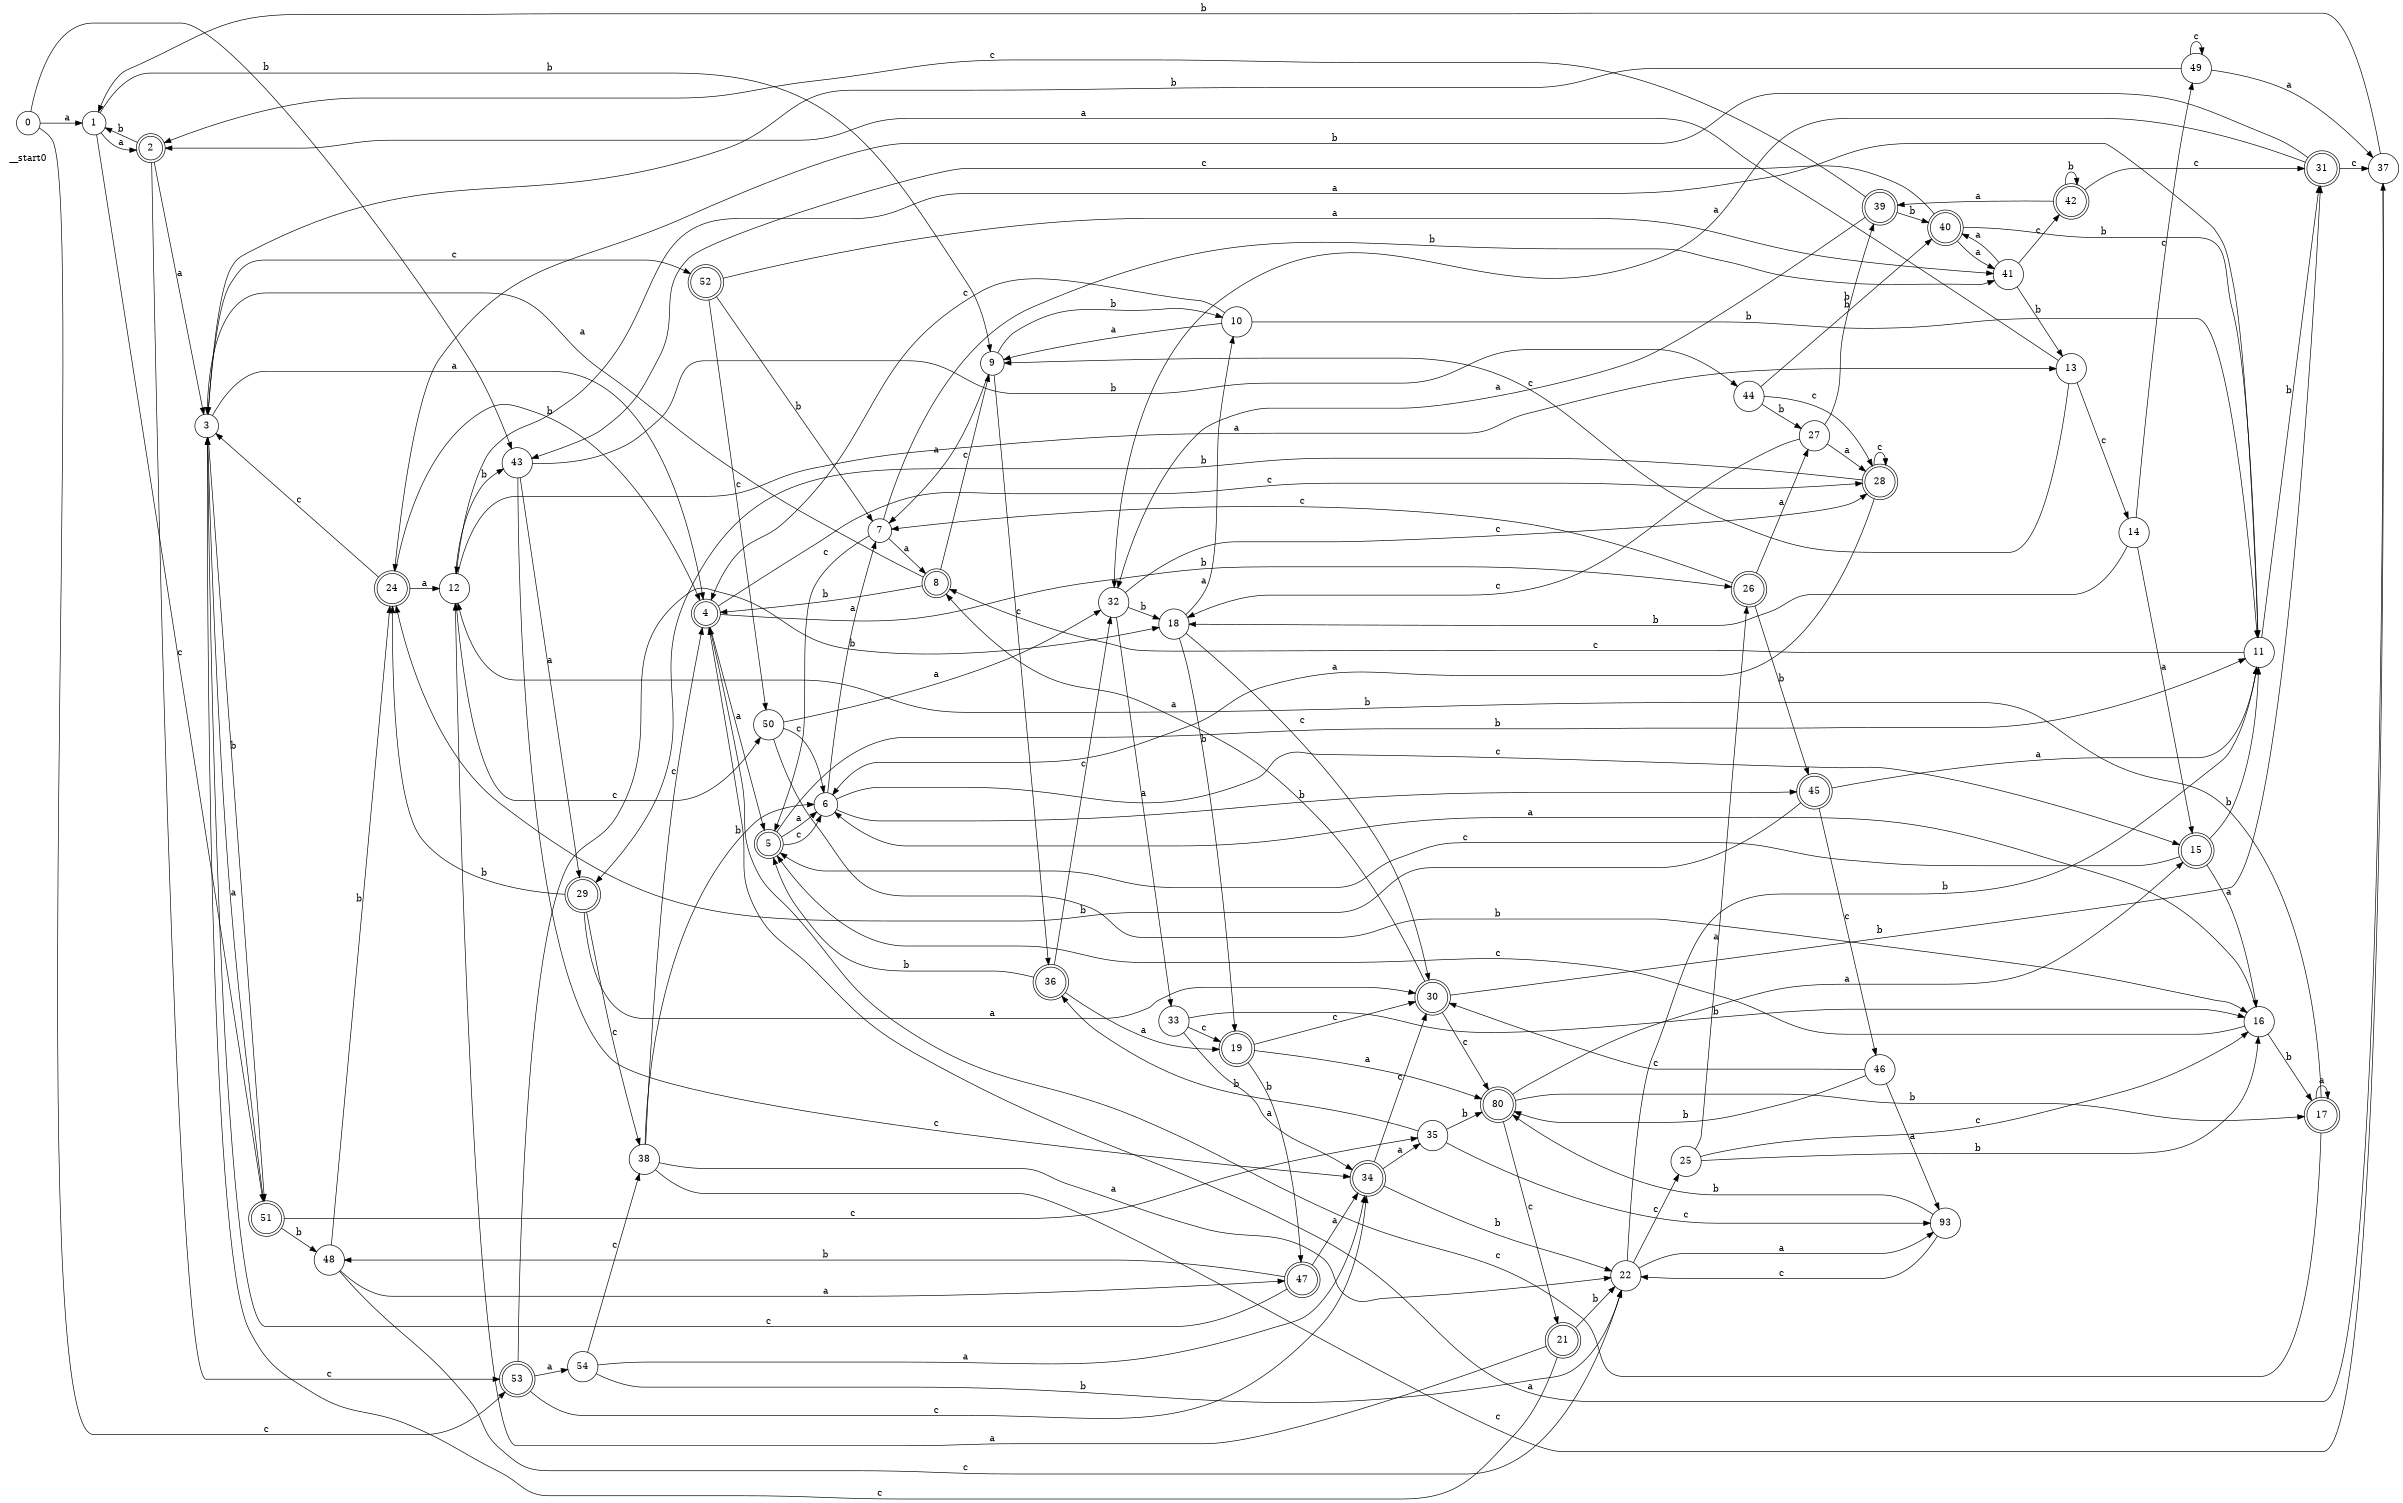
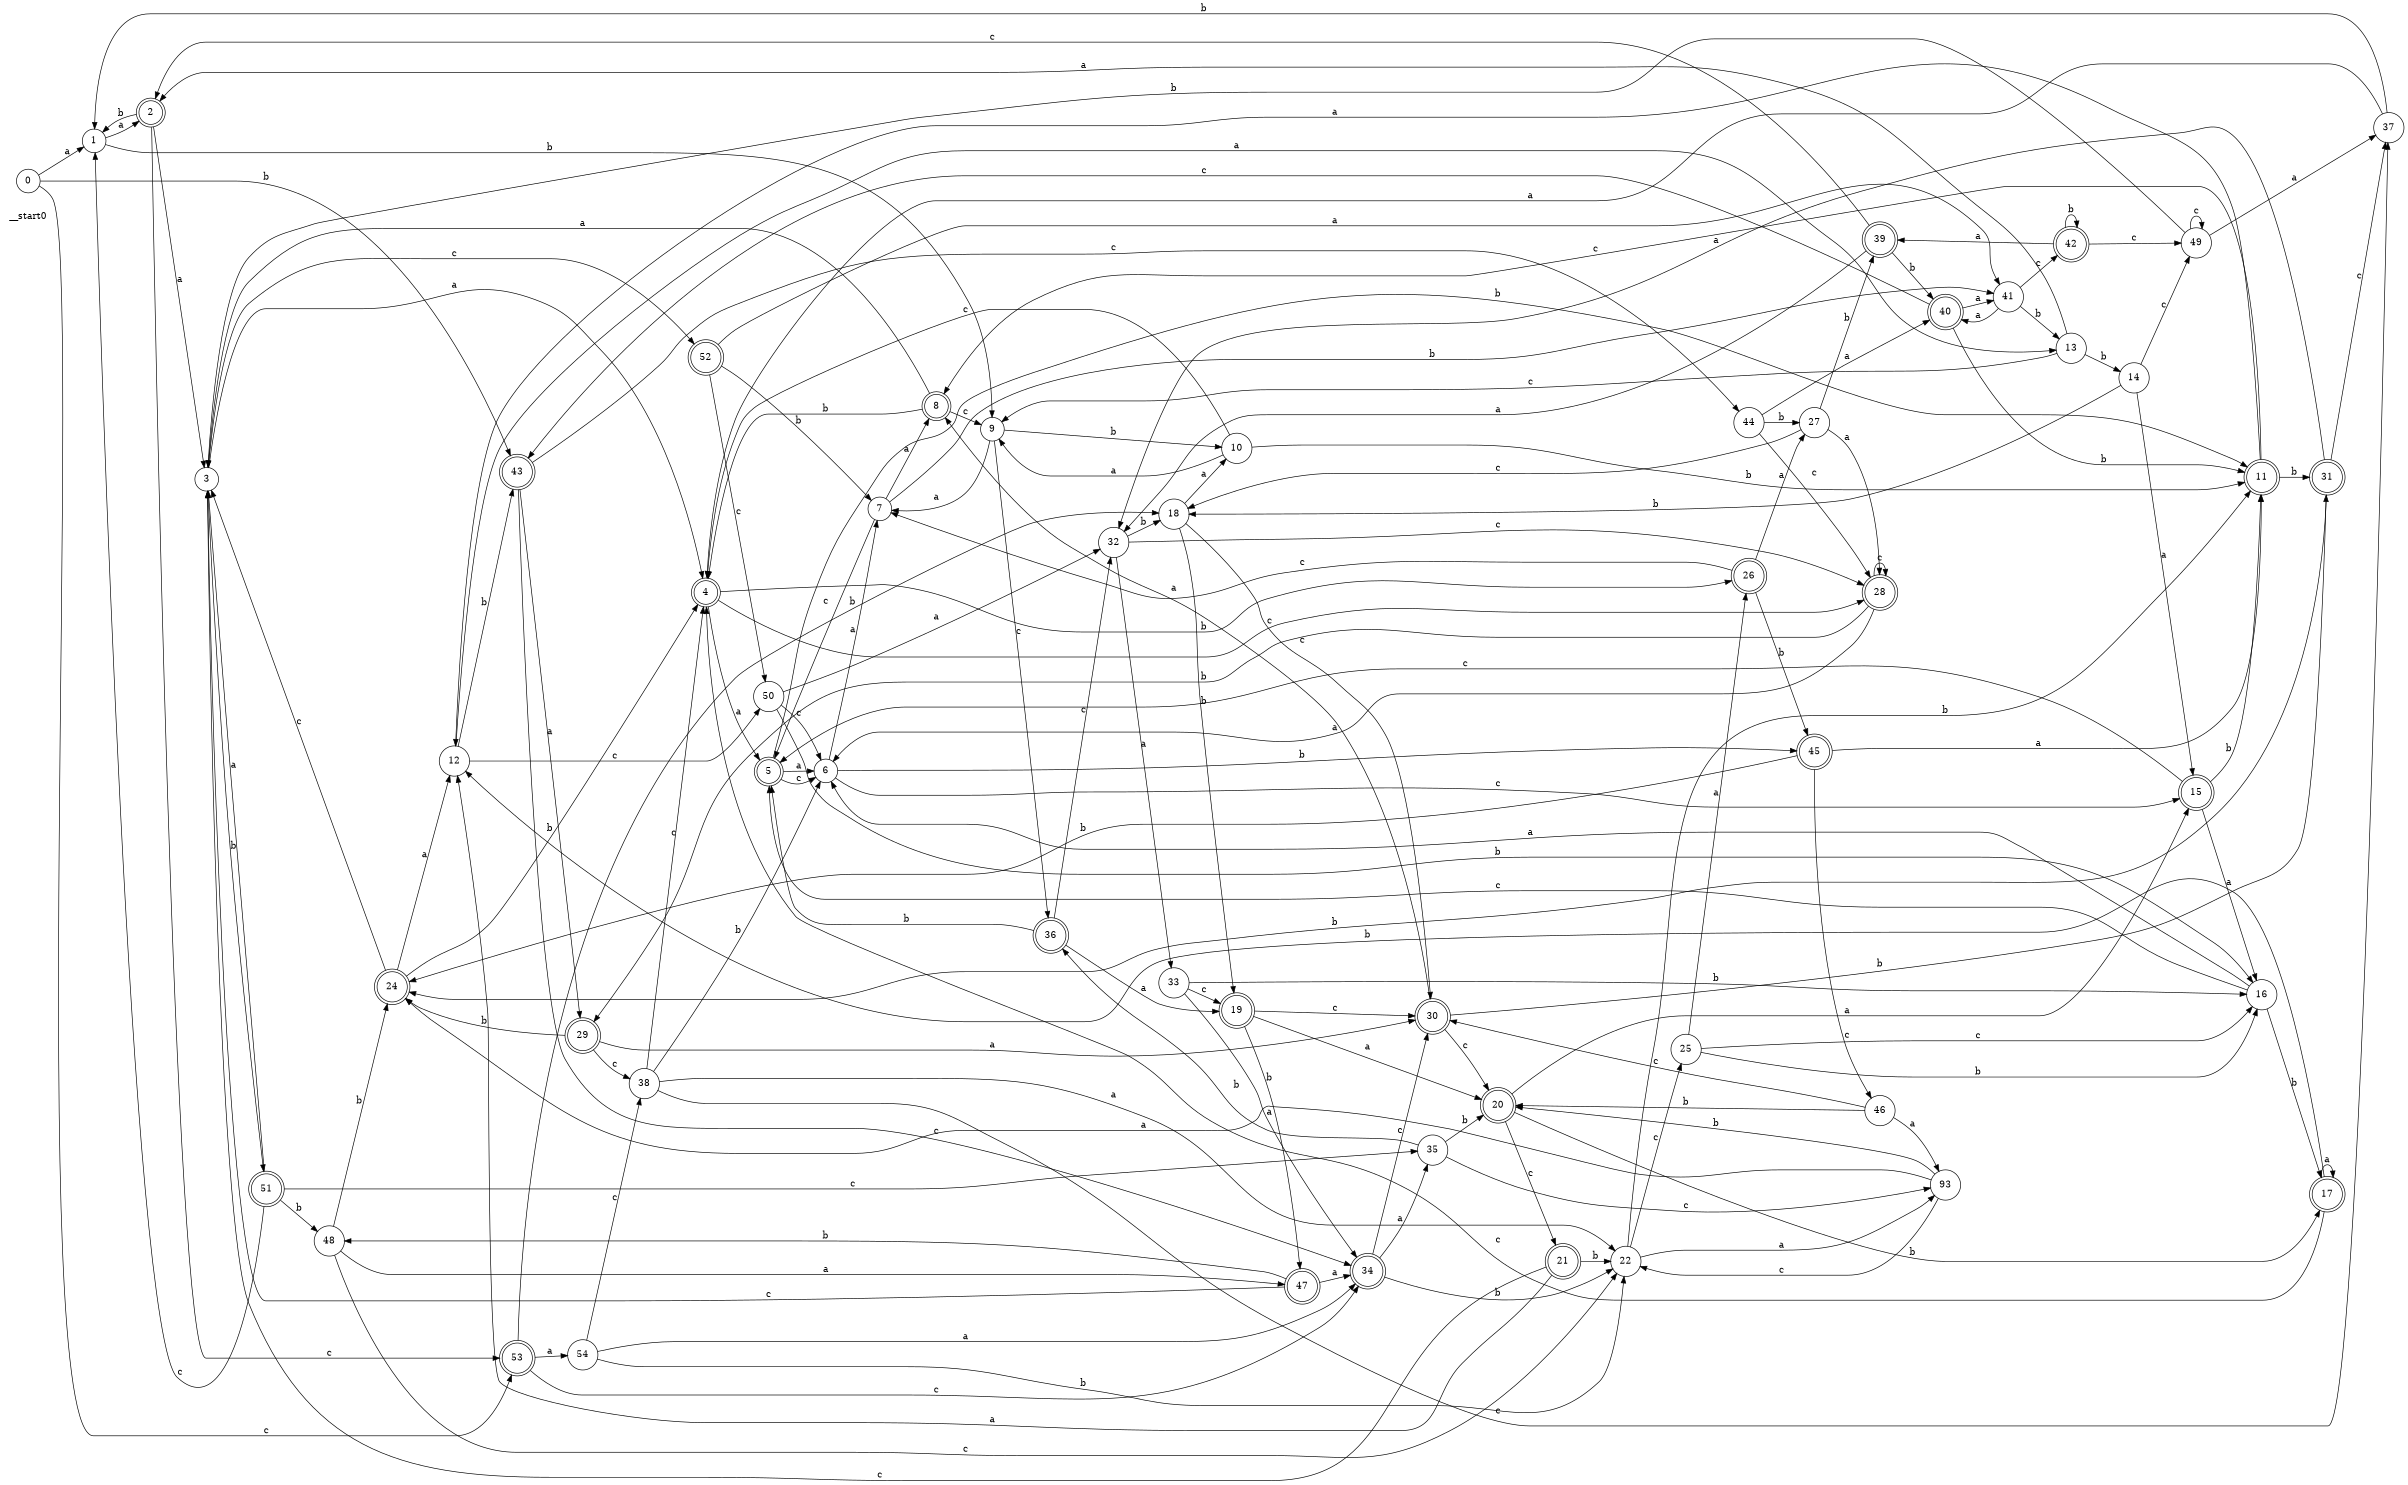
edge "42" -> "31": now "42" -> "49"
edge "44" -> "40": label "b" -> "a"
edge "43" -> "44": label "b" -> "c"
edge "13" -> "14": label "c" -> "b"
node "43": shape circle -> doublecircle
node "11": shape circle -> doublecircle
edge "1" -> "51": reversed
node "80": label "80" -> "20"
edge "93" -> "24": added, label "a"
